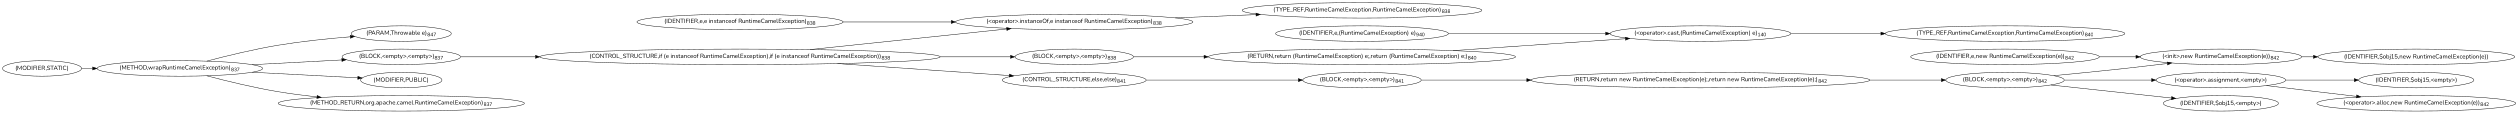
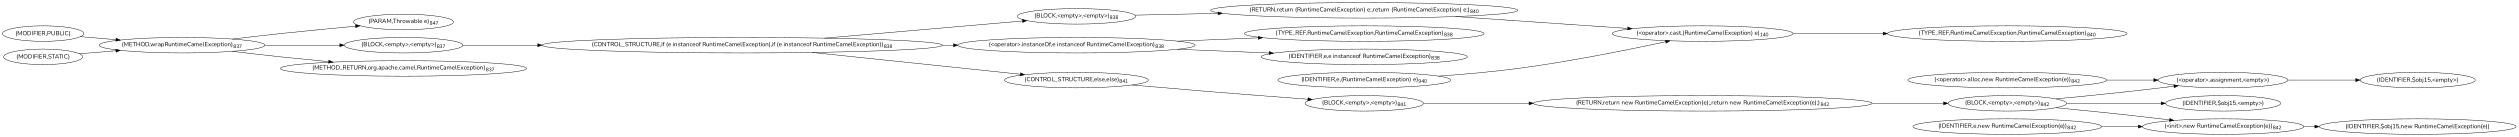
edge "(IDENTIFIER,e,e instanceof RuntimeCamelException)" -> "(<operator>.instanceOf,e instanceof RuntimeCamelException)": reversed
edge "(METHOD,wrapRuntimeCamelException)" -> "(MODIFIER,PUBLIC)": reversed
edge "(<operator>.assignment,<empty>)" -> "(<operator>.alloc,new RuntimeCamelException(e))": reversed
